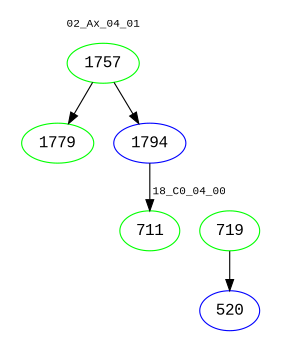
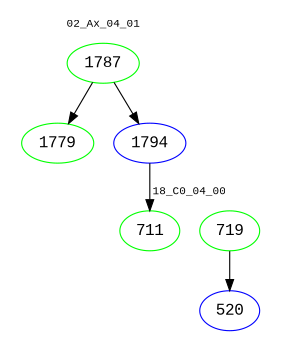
node "1757": label "1757" -> "1787"
